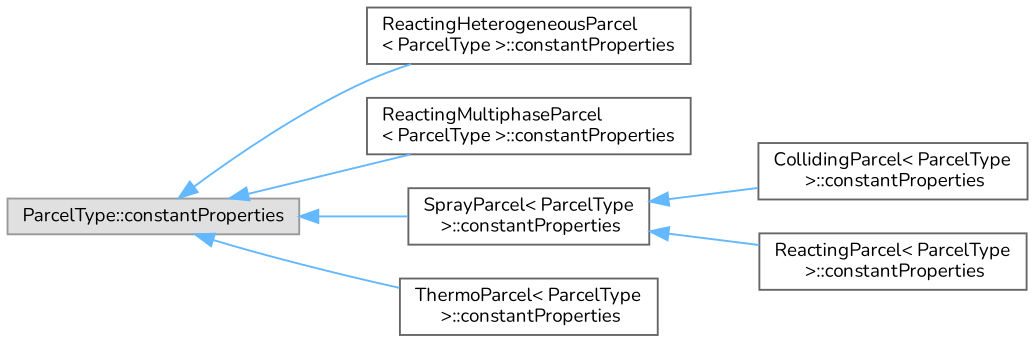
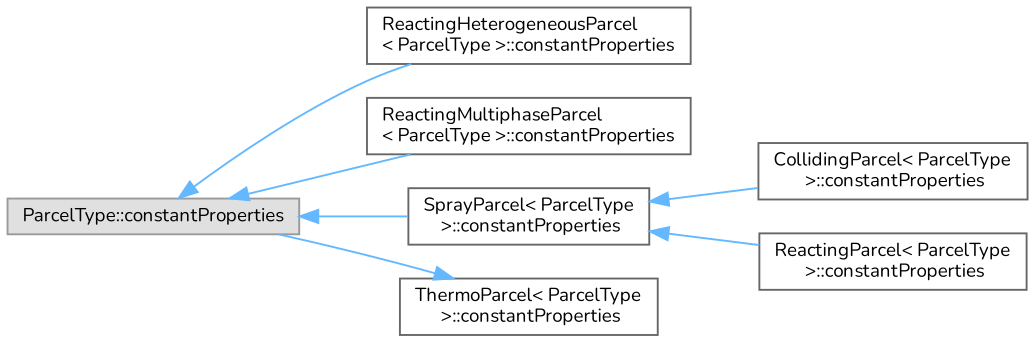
edge "ThermoParcel< ParcelType >::constantProperties" -> "ParcelType::constantProperties": reversed
